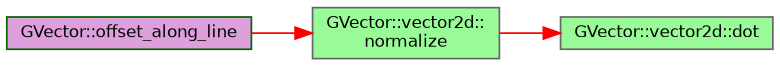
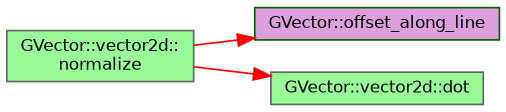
edge "GVector::offset_along_line" -> "GVector::vector2d:: normalize": reversed
